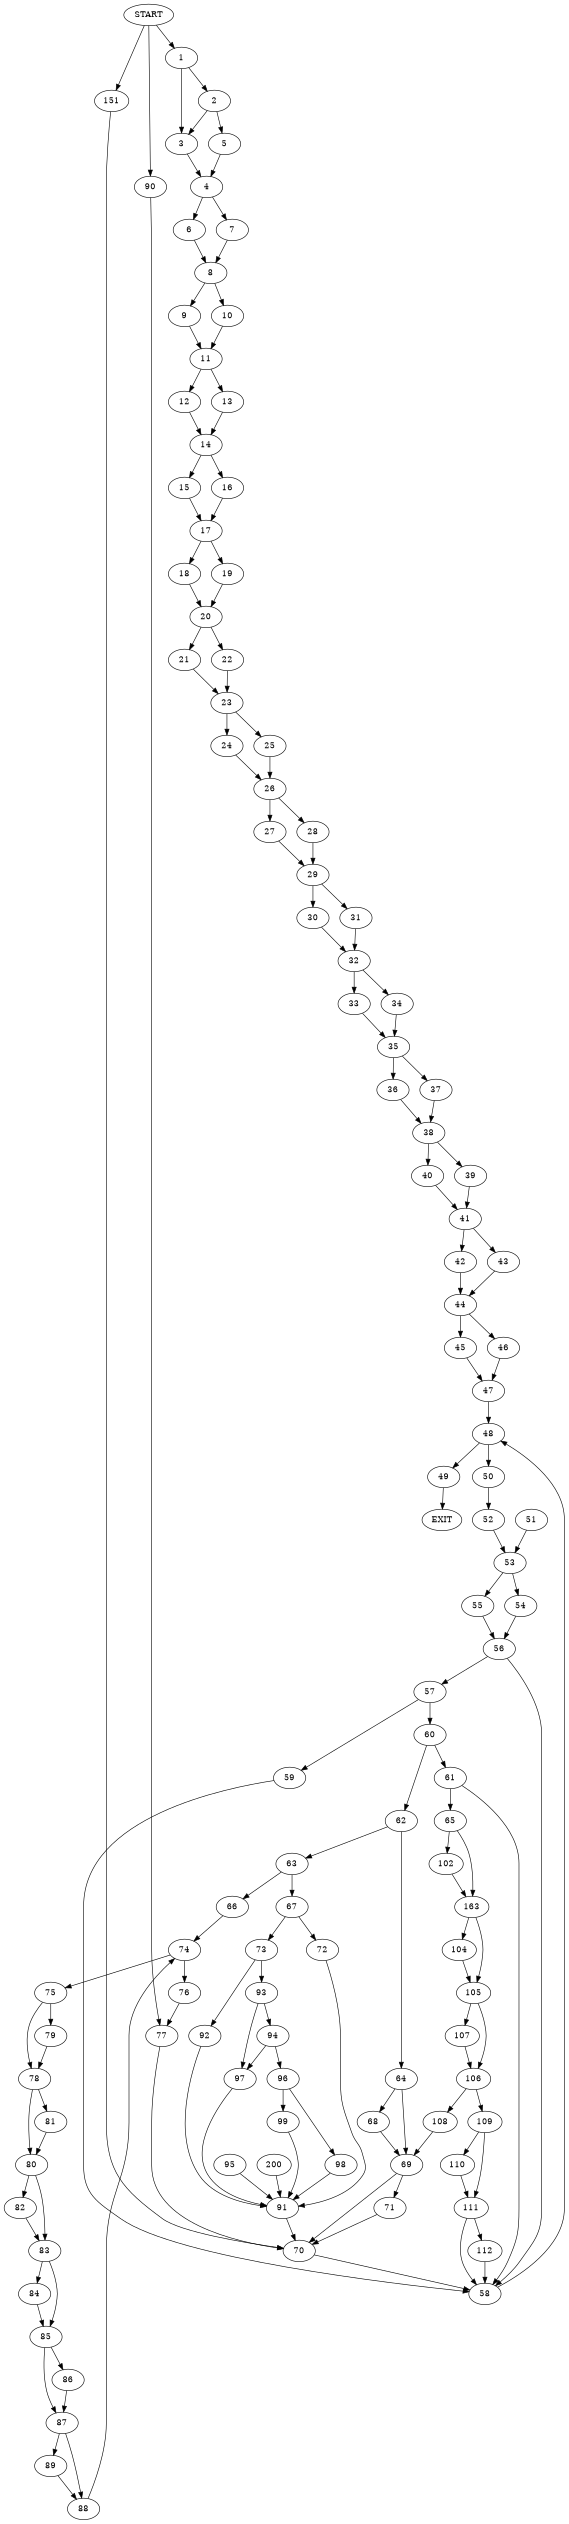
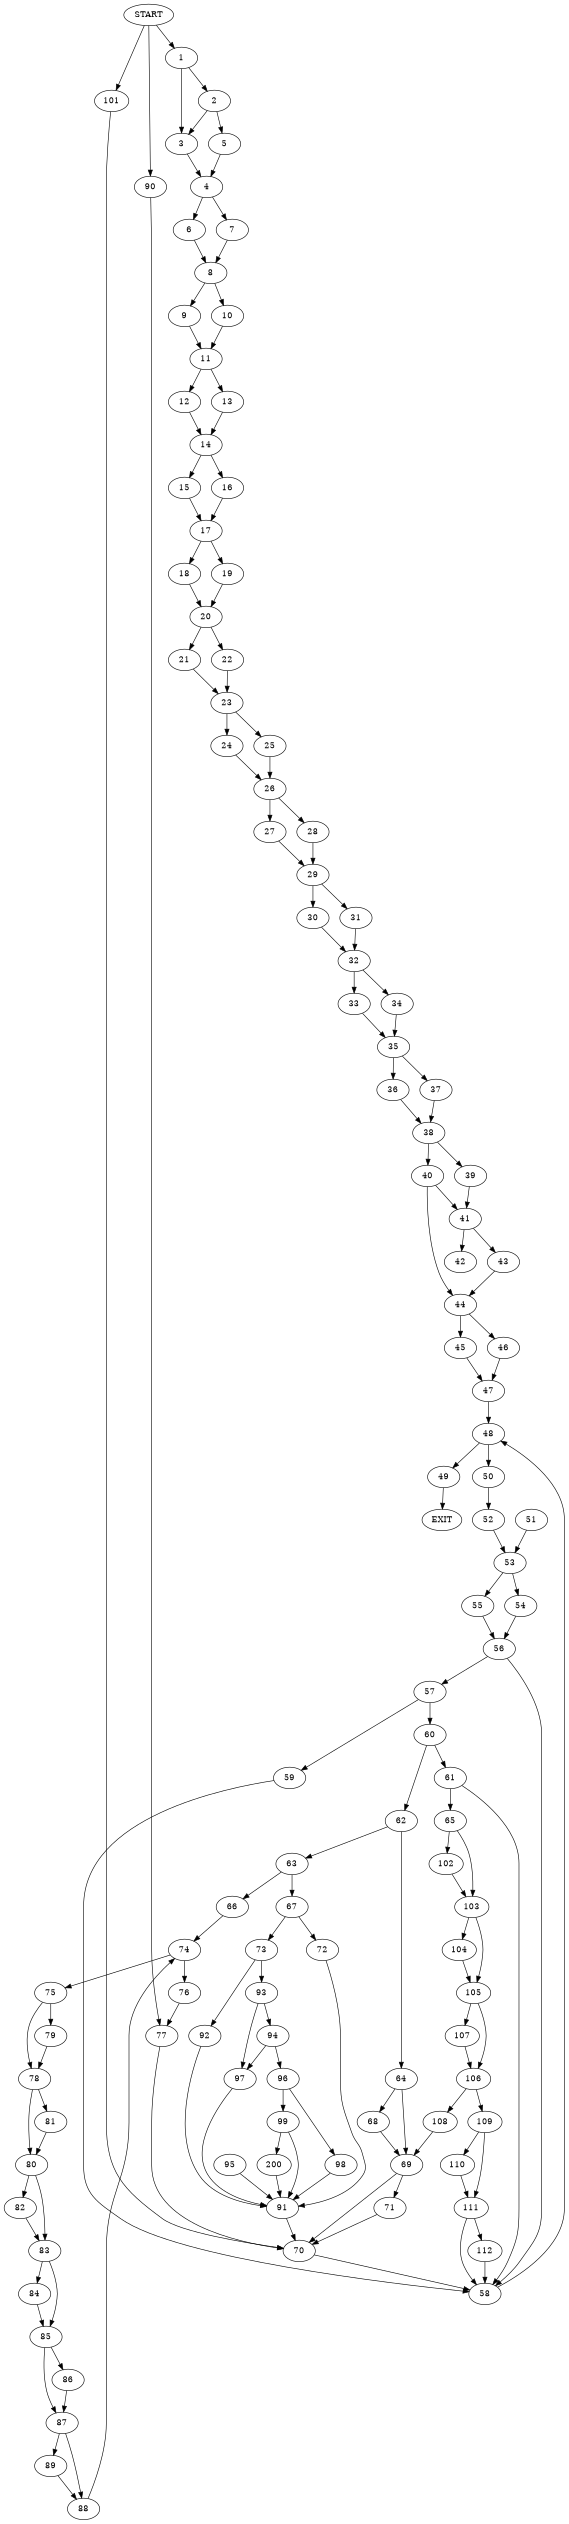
node "151": label "151" -> "101"
edge "42" -> "44": now "40" -> "44"
node "163": label "163" -> "103"
edge "99" -> "200": added
